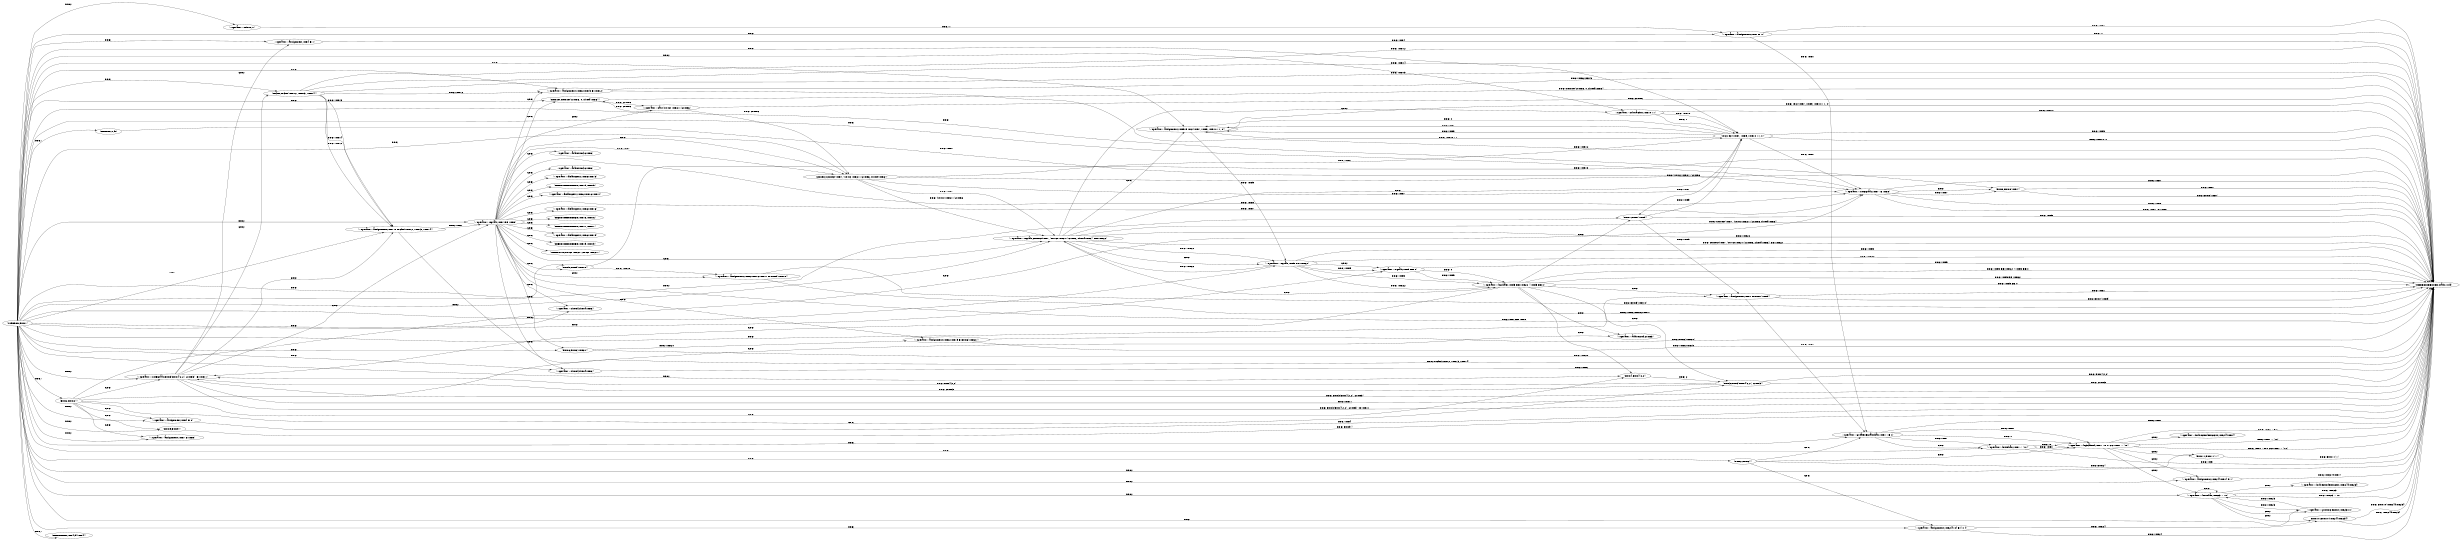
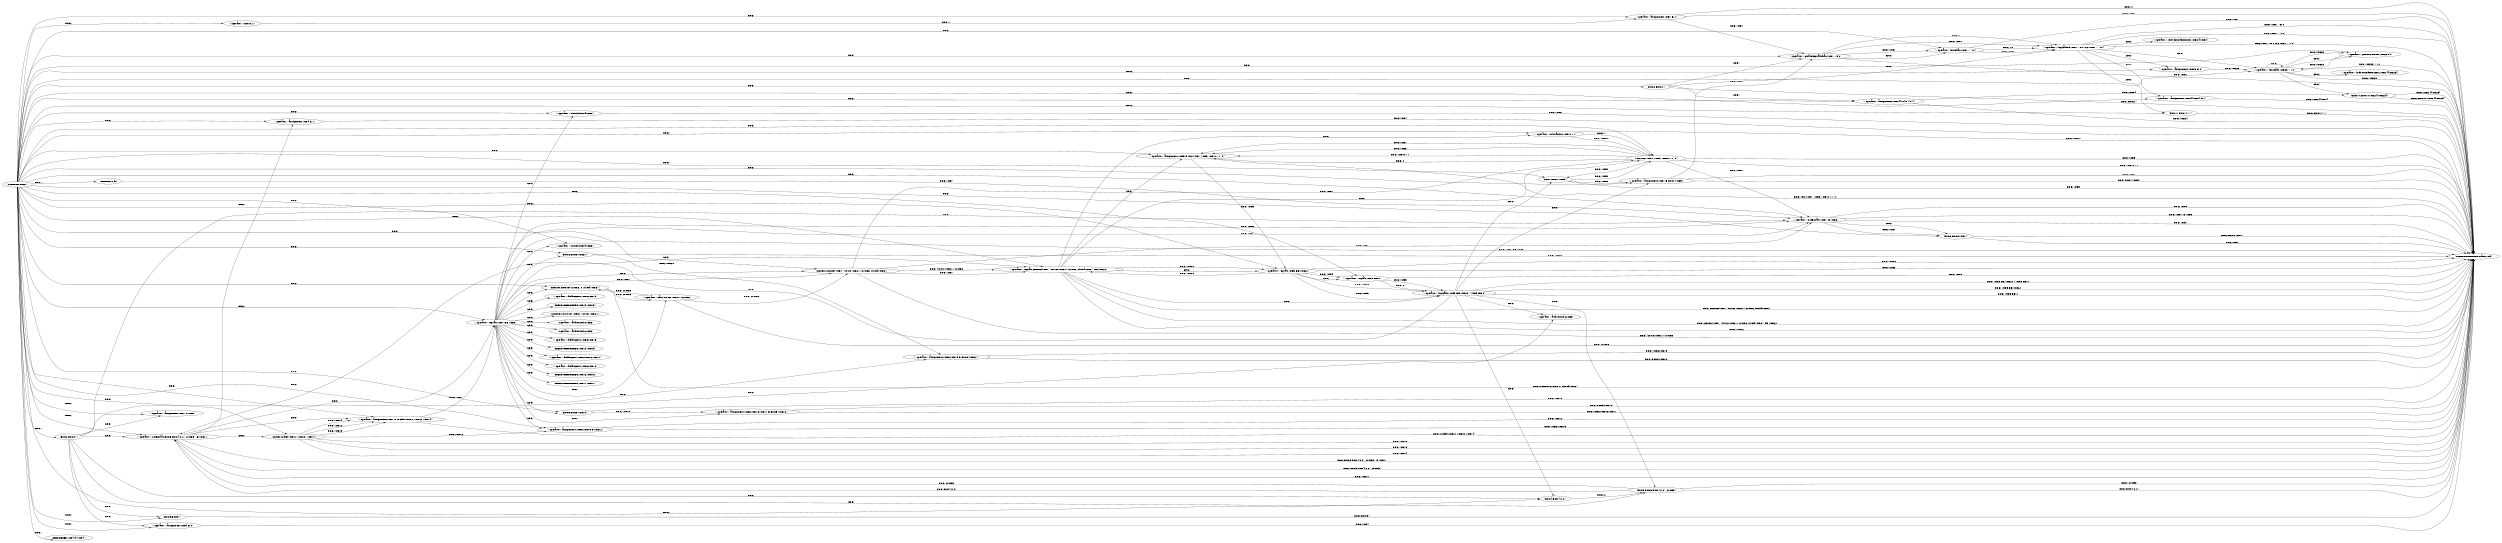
node "(<operator>.assignment,VAR23 = 0)": added
edge "(recv,recv(VAR7, VAR9, VAR10 - 1, 0))" -> "(FUN7,FUN7(VAR9))": label "DDG: VAR1" -> "DDG: VAR9"
edge "(METHOD,FUN1)" -> "(<operator>.assignment,VAR7 = socket(VAR12, VAR13, VAR14))": label "VAR: " -> "DDG: "
